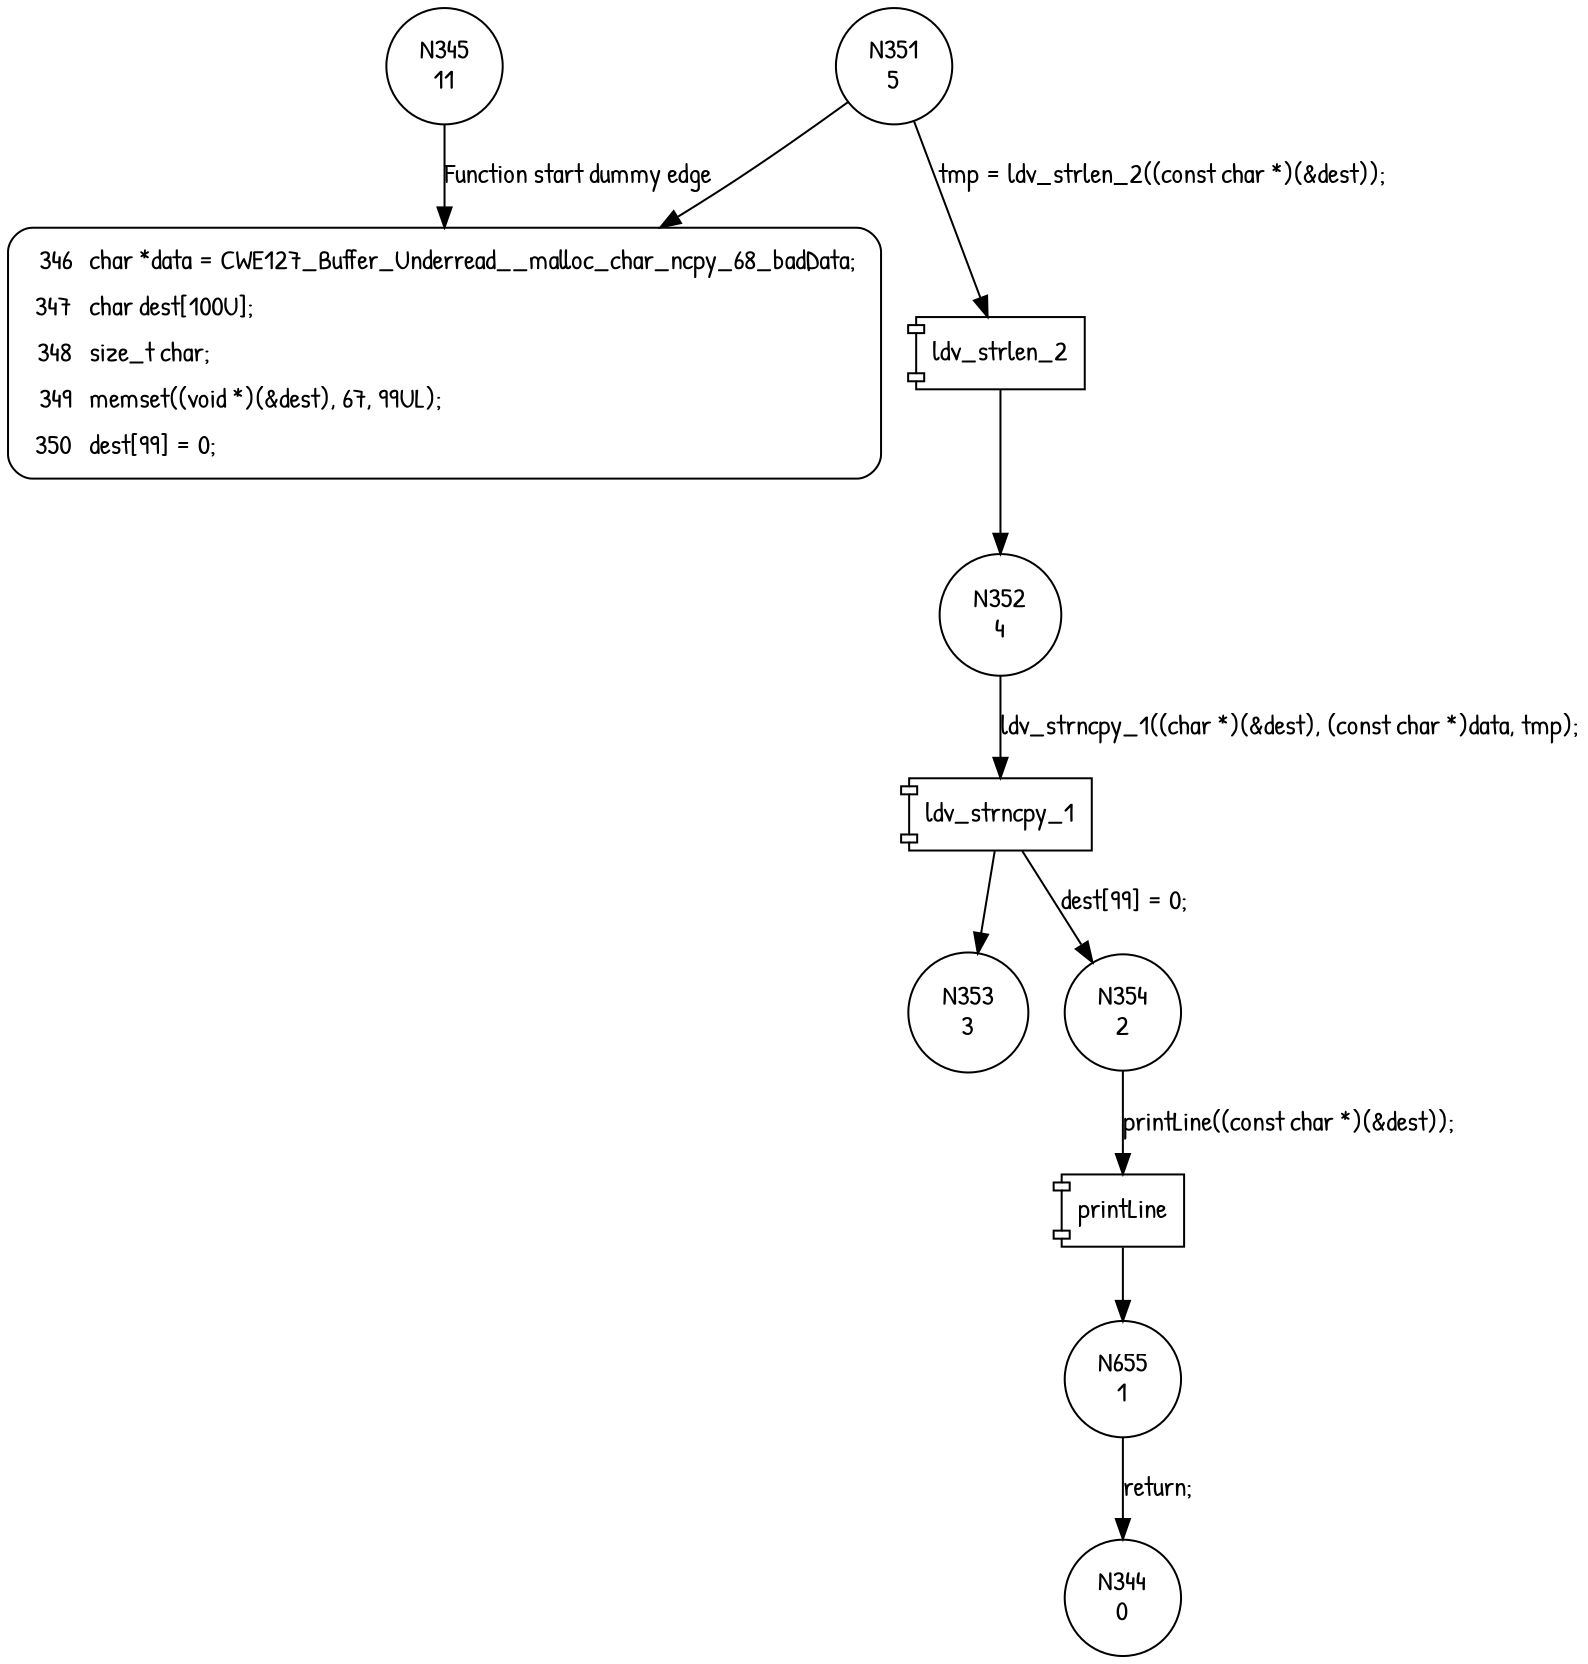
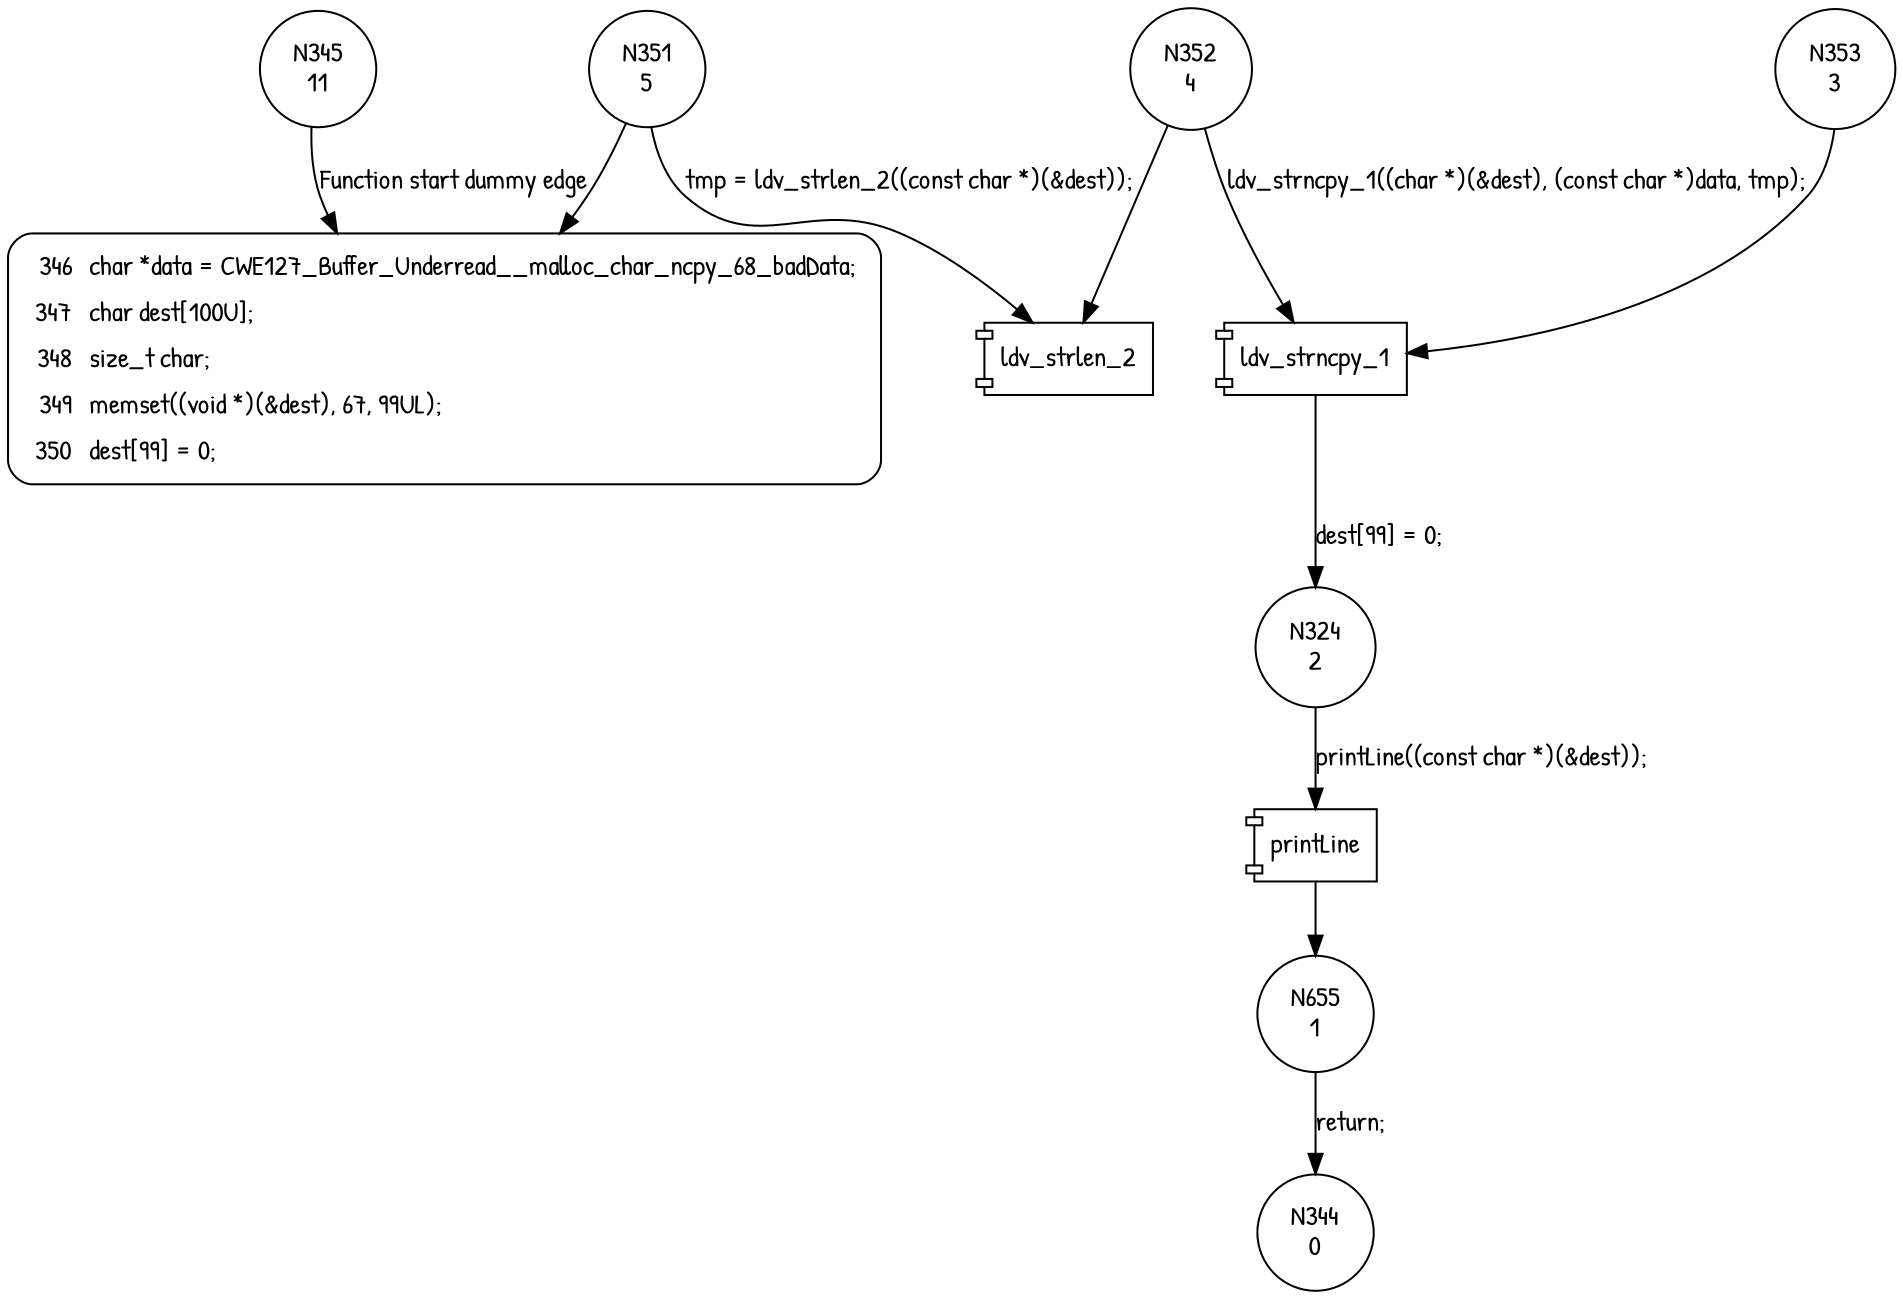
edge "ldv_strlen_2" -> "N352 4": reversed
edge "ldv_strncpy_1" -> "N353 3": reversed
node "N354 2": label "N354 2" -> "N324 2"
